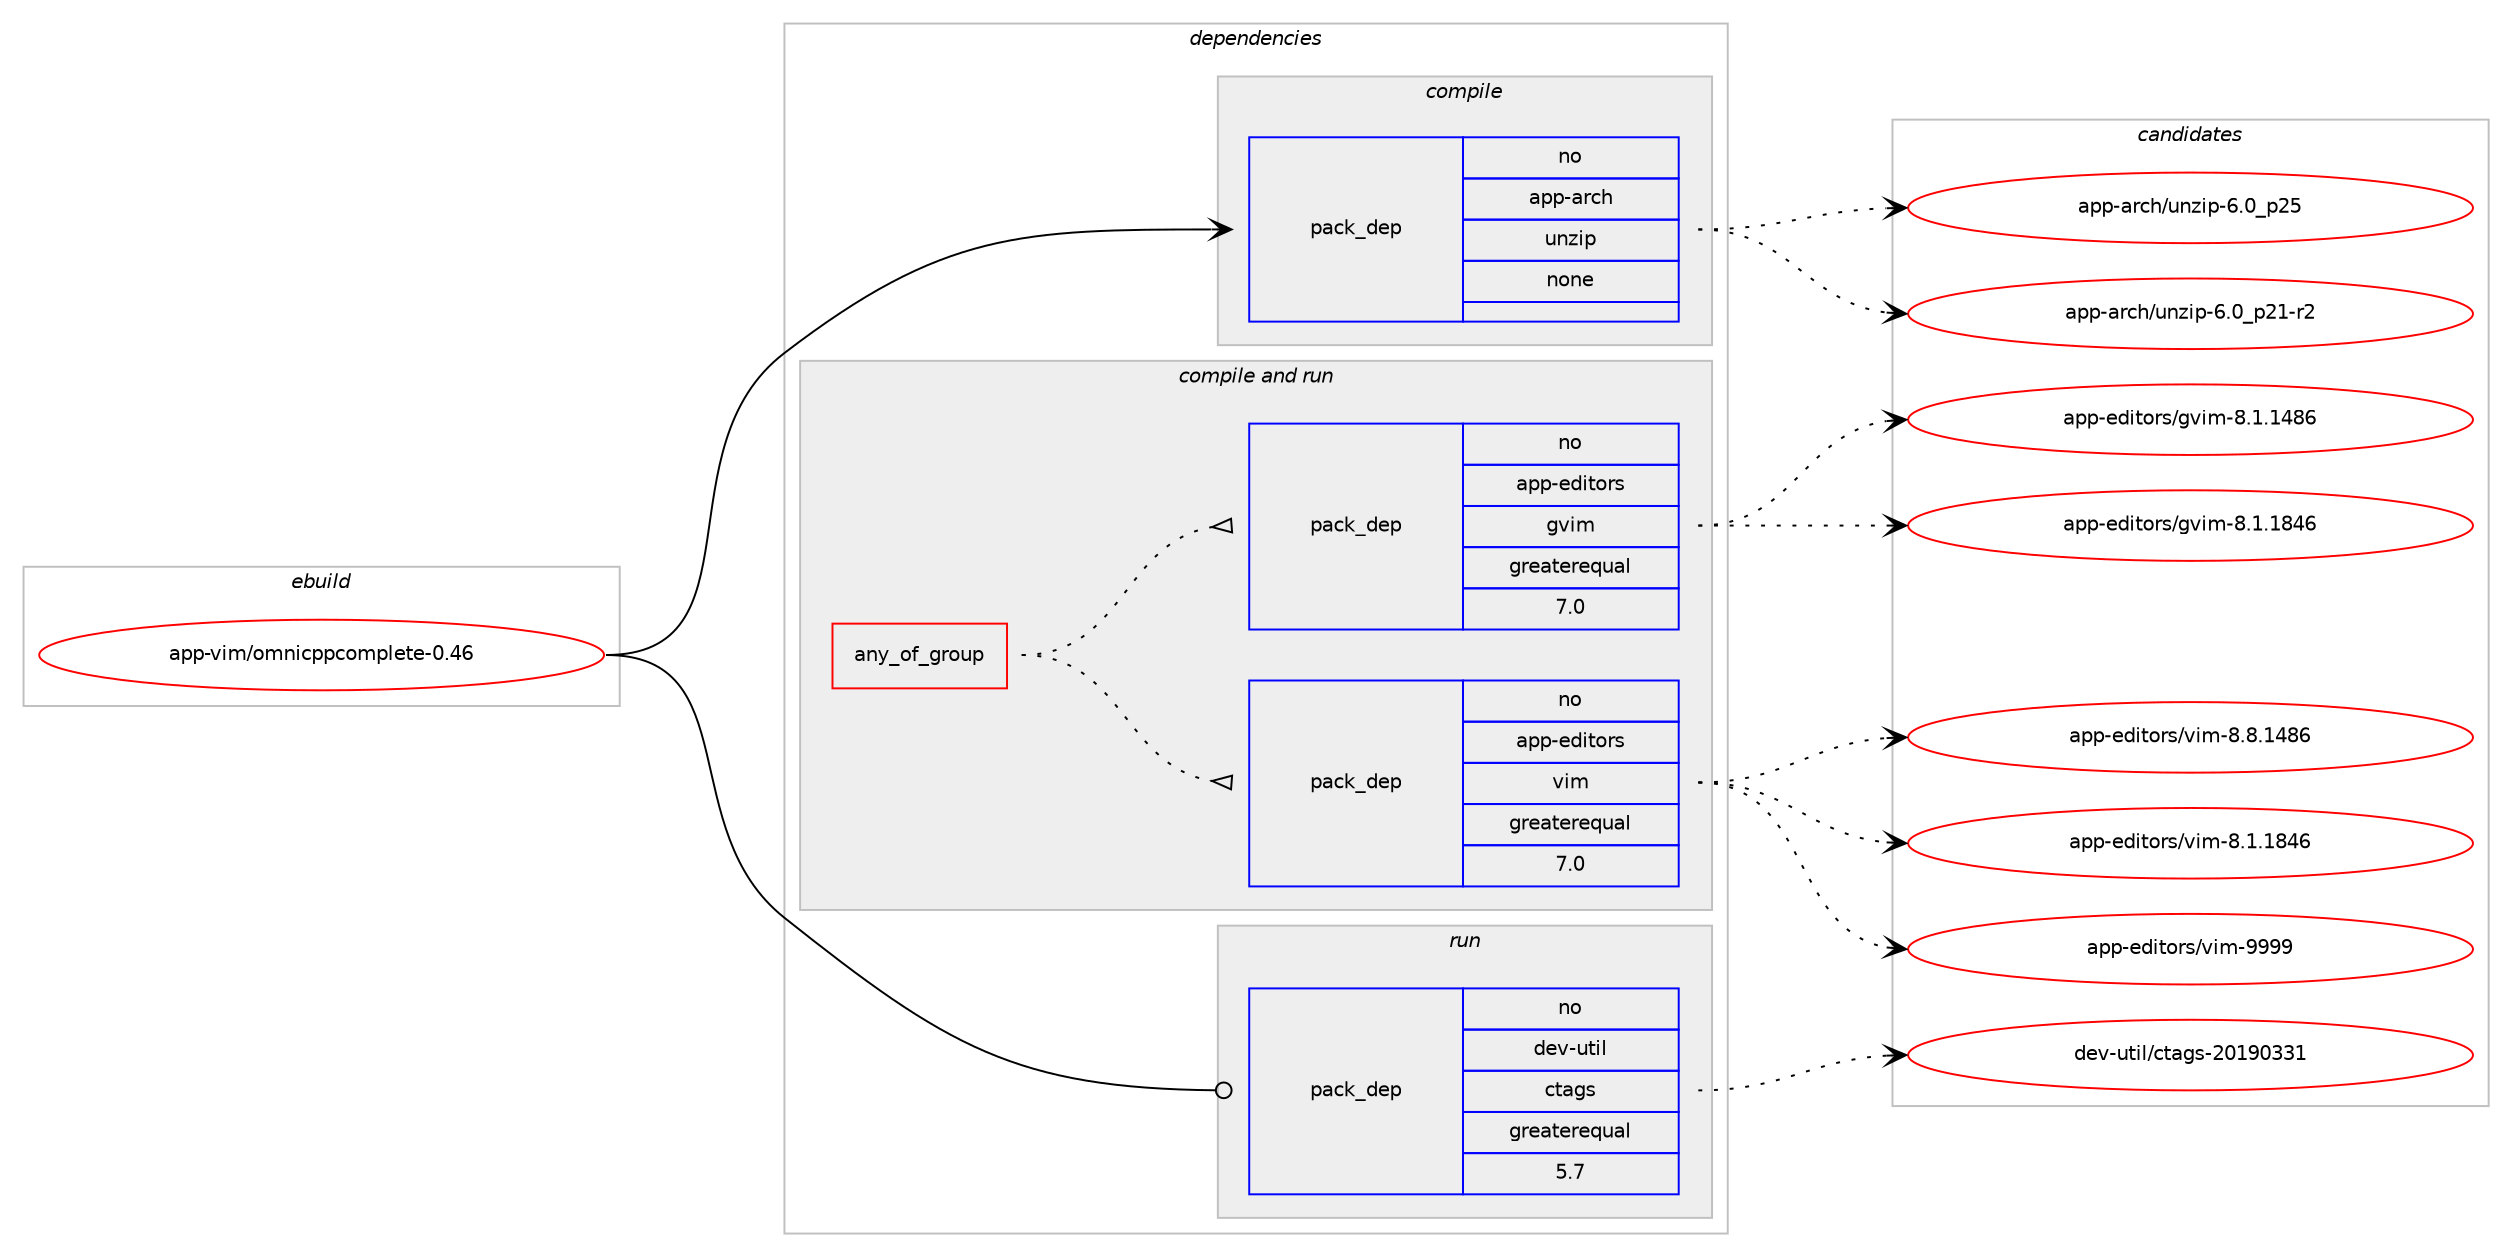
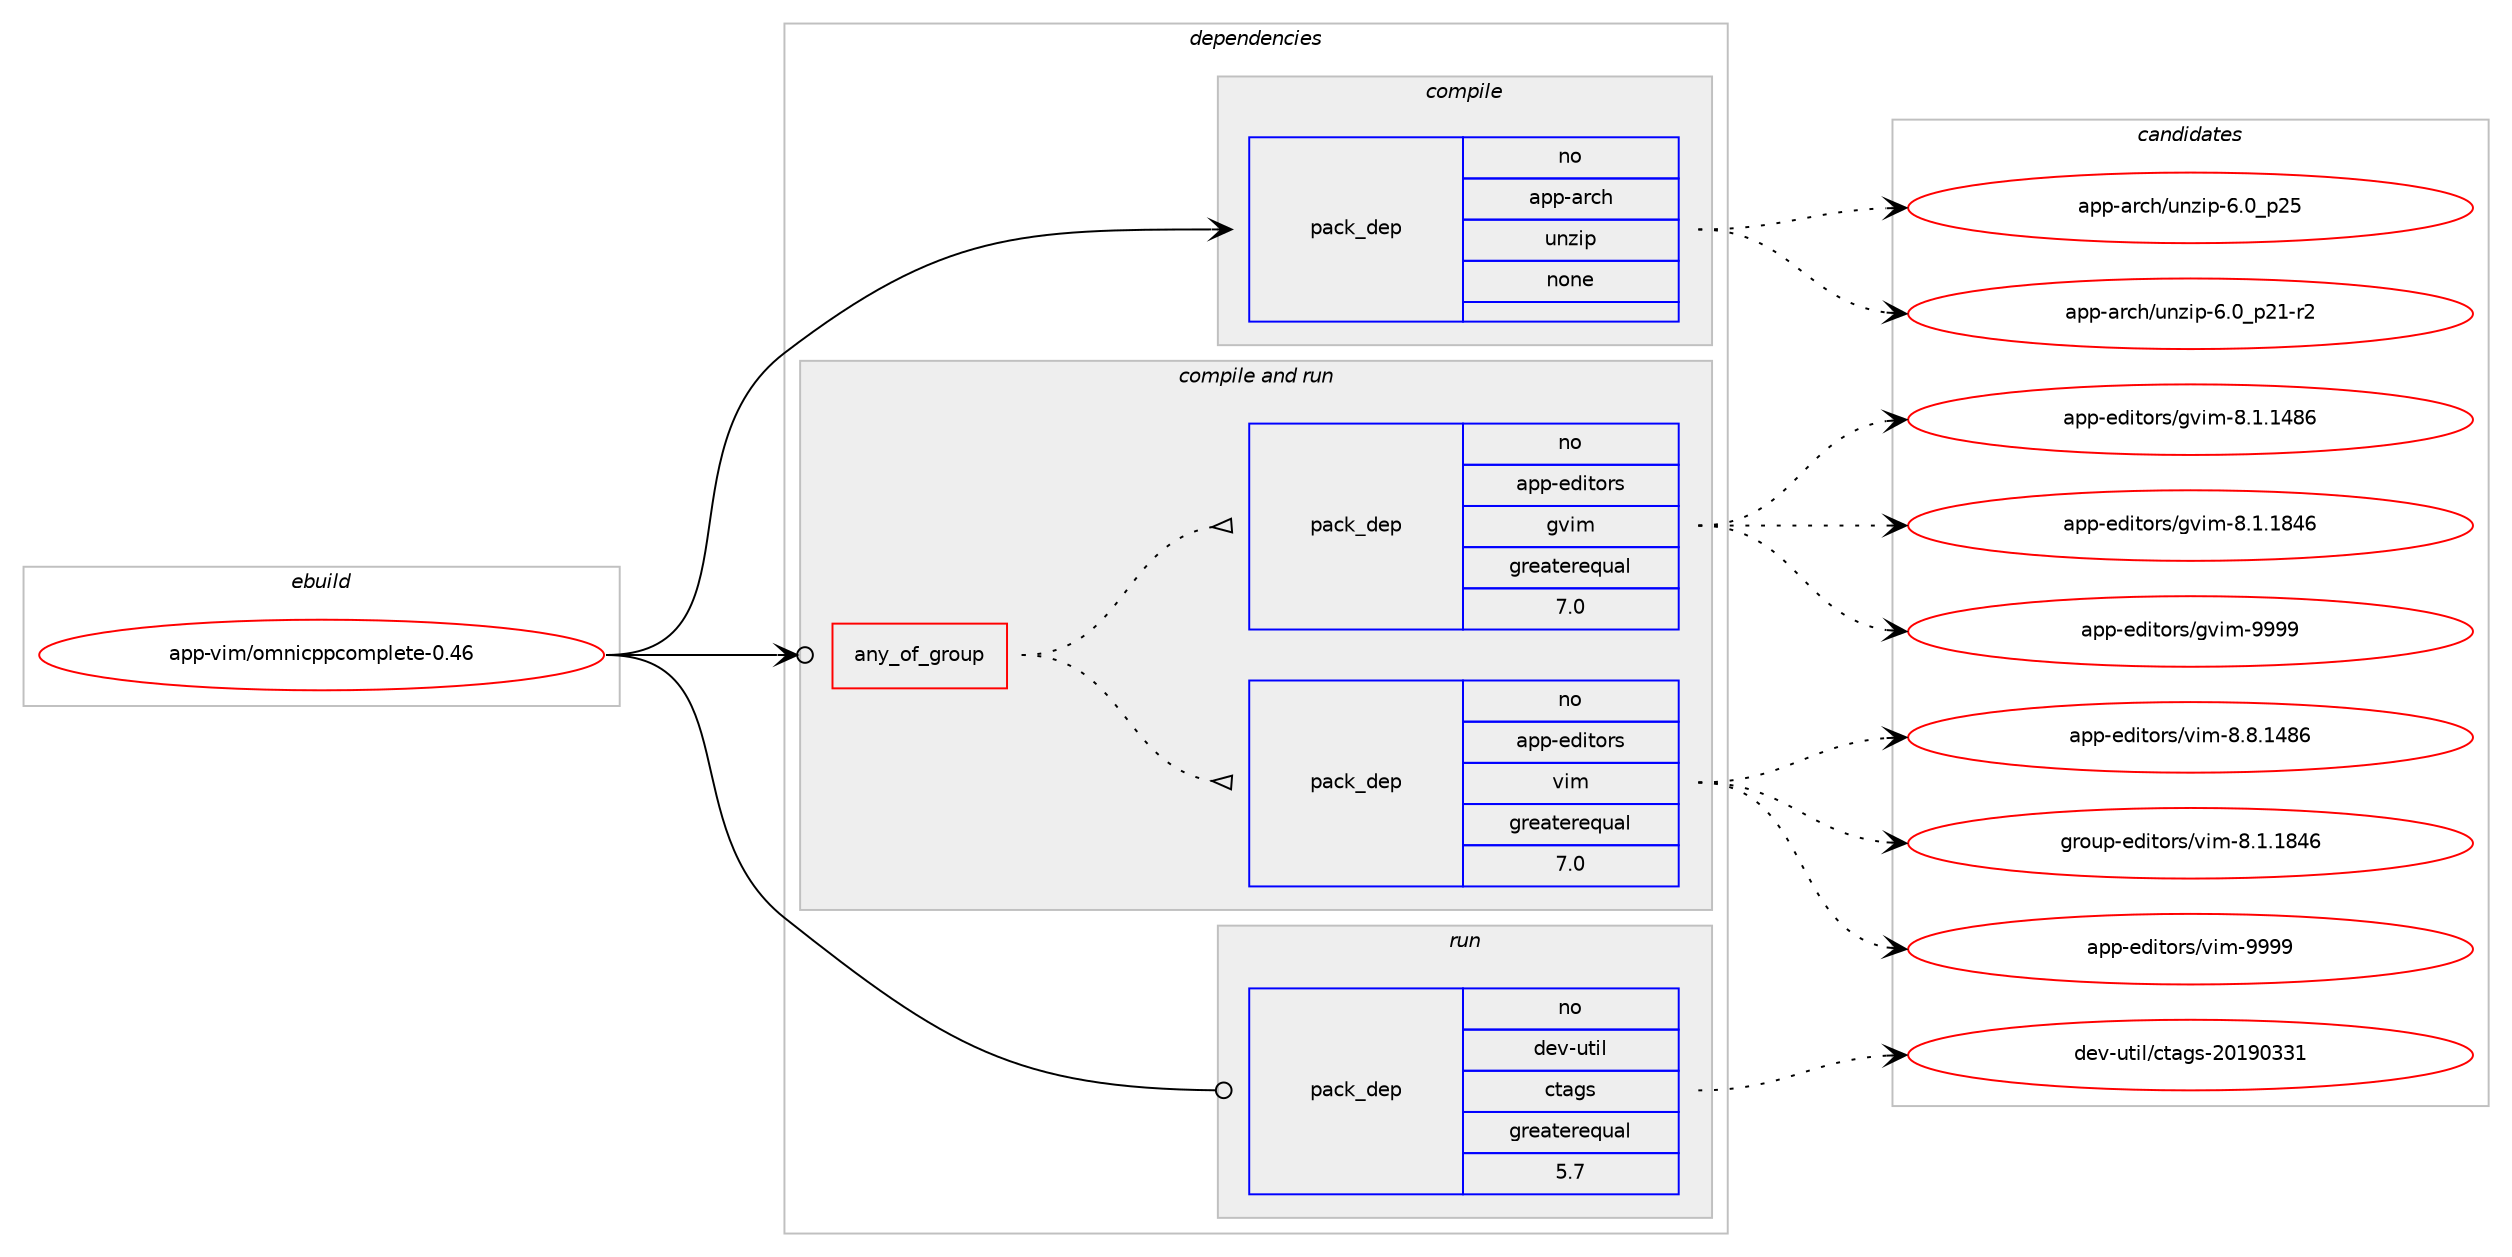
node "app-editors/gvim-9999": added
edge "app-vim/omnicppcomplete-0.46" -> "any_of_group": added
node "app-editors/vim-8.1.1846": label "app-editors/vim-8.1.1846" -> "group-editors/vim-8.1.1846"
